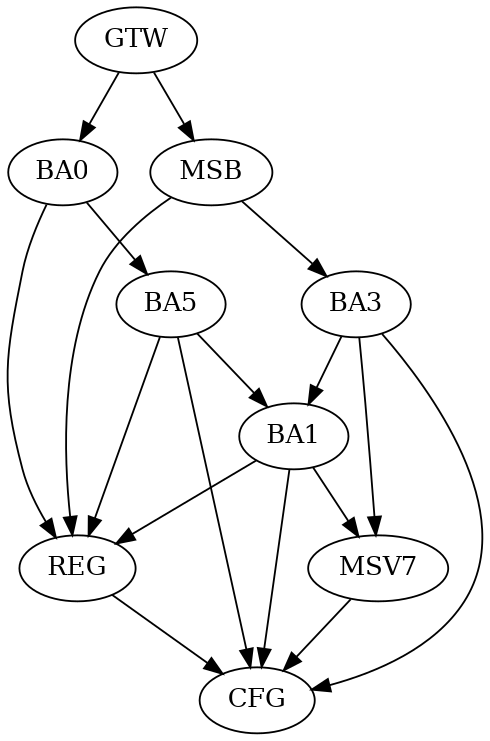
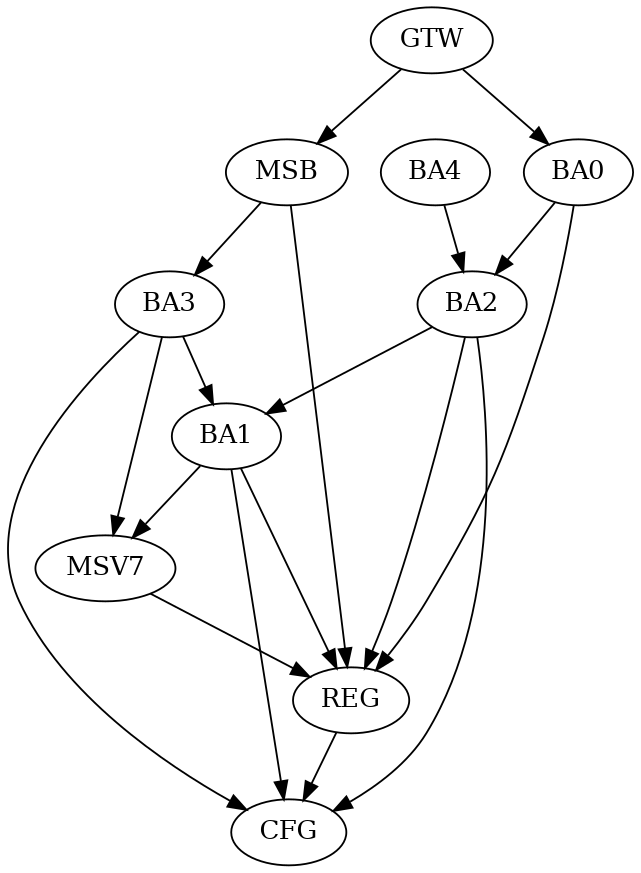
node "BA4": added
node "BA5": label "BA5" -> "BA2"
edge "MSV7" -> "CFG": now "MSV7" -> "REG"
